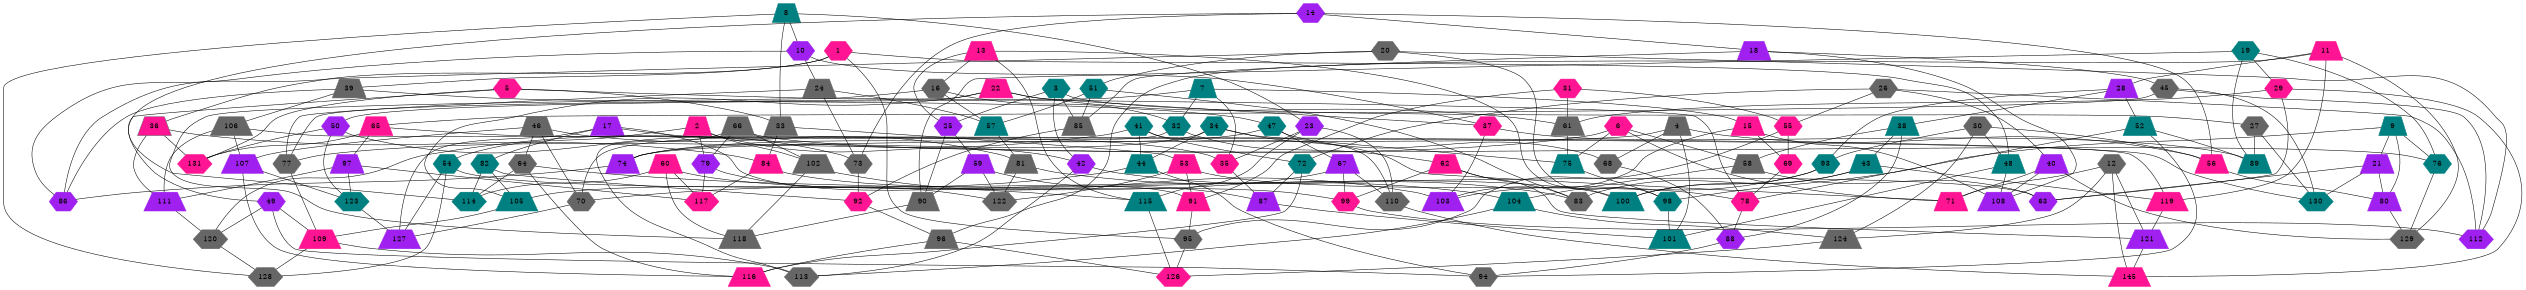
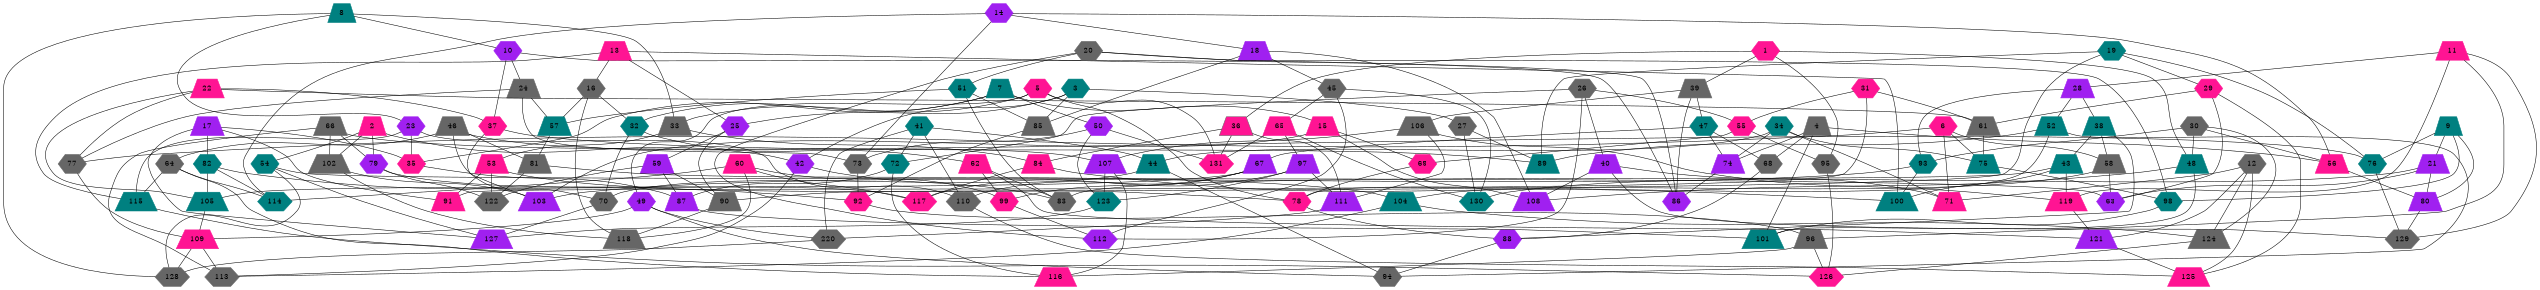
edge "91" -- "95": removed
node "120": label "120" -> "220"
node "145": label "145" -> "125"
